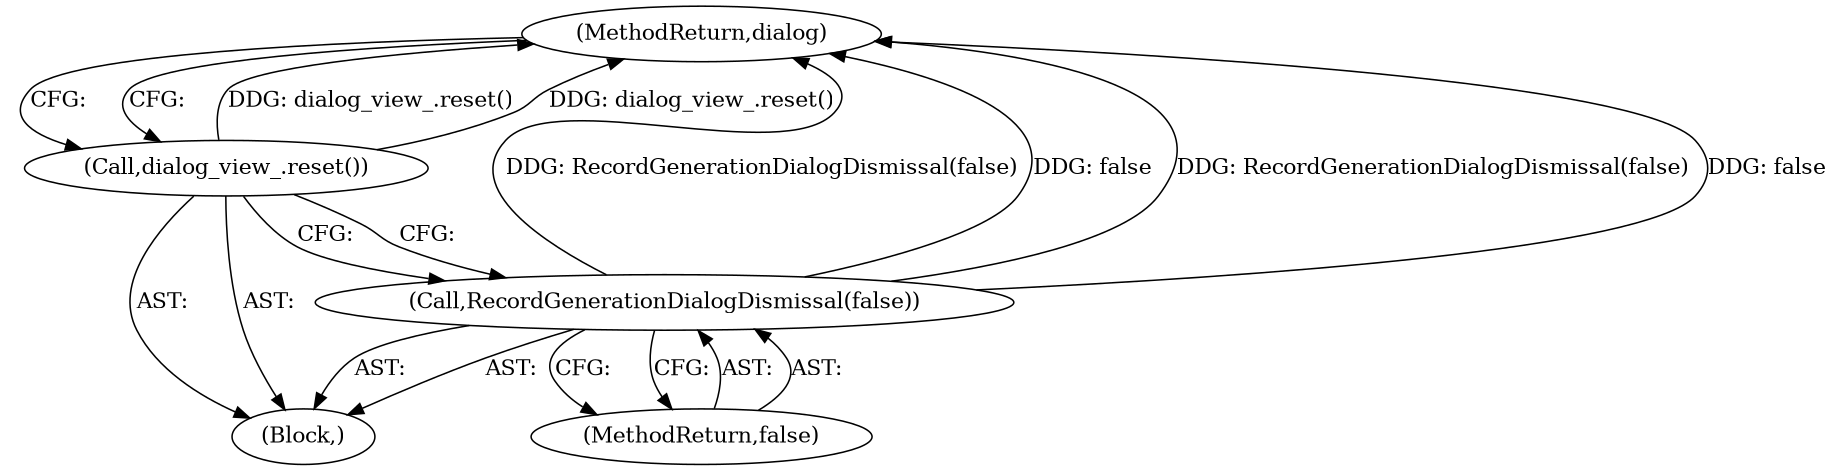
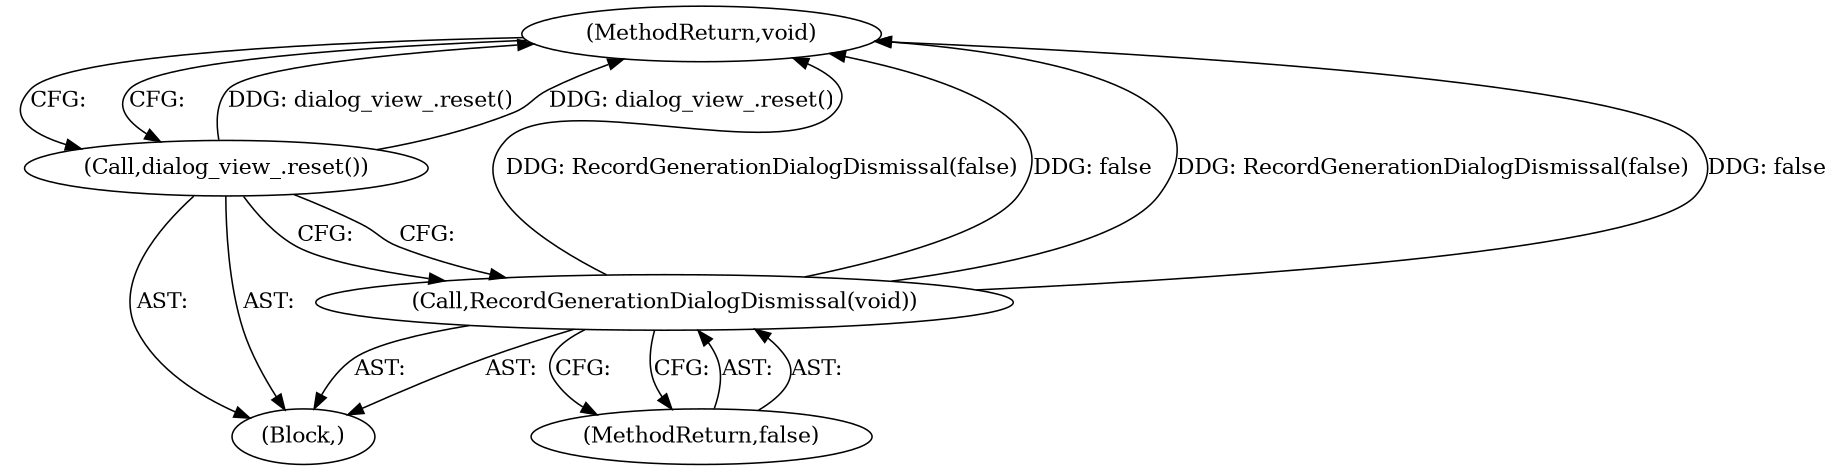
node "(MethodReturn,dialog)": label "(MethodReturn,dialog)" -> "(MethodReturn,void)"
node "(Call,RecordGenerationDialogDismissal(false))": label "(Call,RecordGenerationDialogDismissal(false))" -> "(Call,RecordGenerationDialogDismissal(void))"
